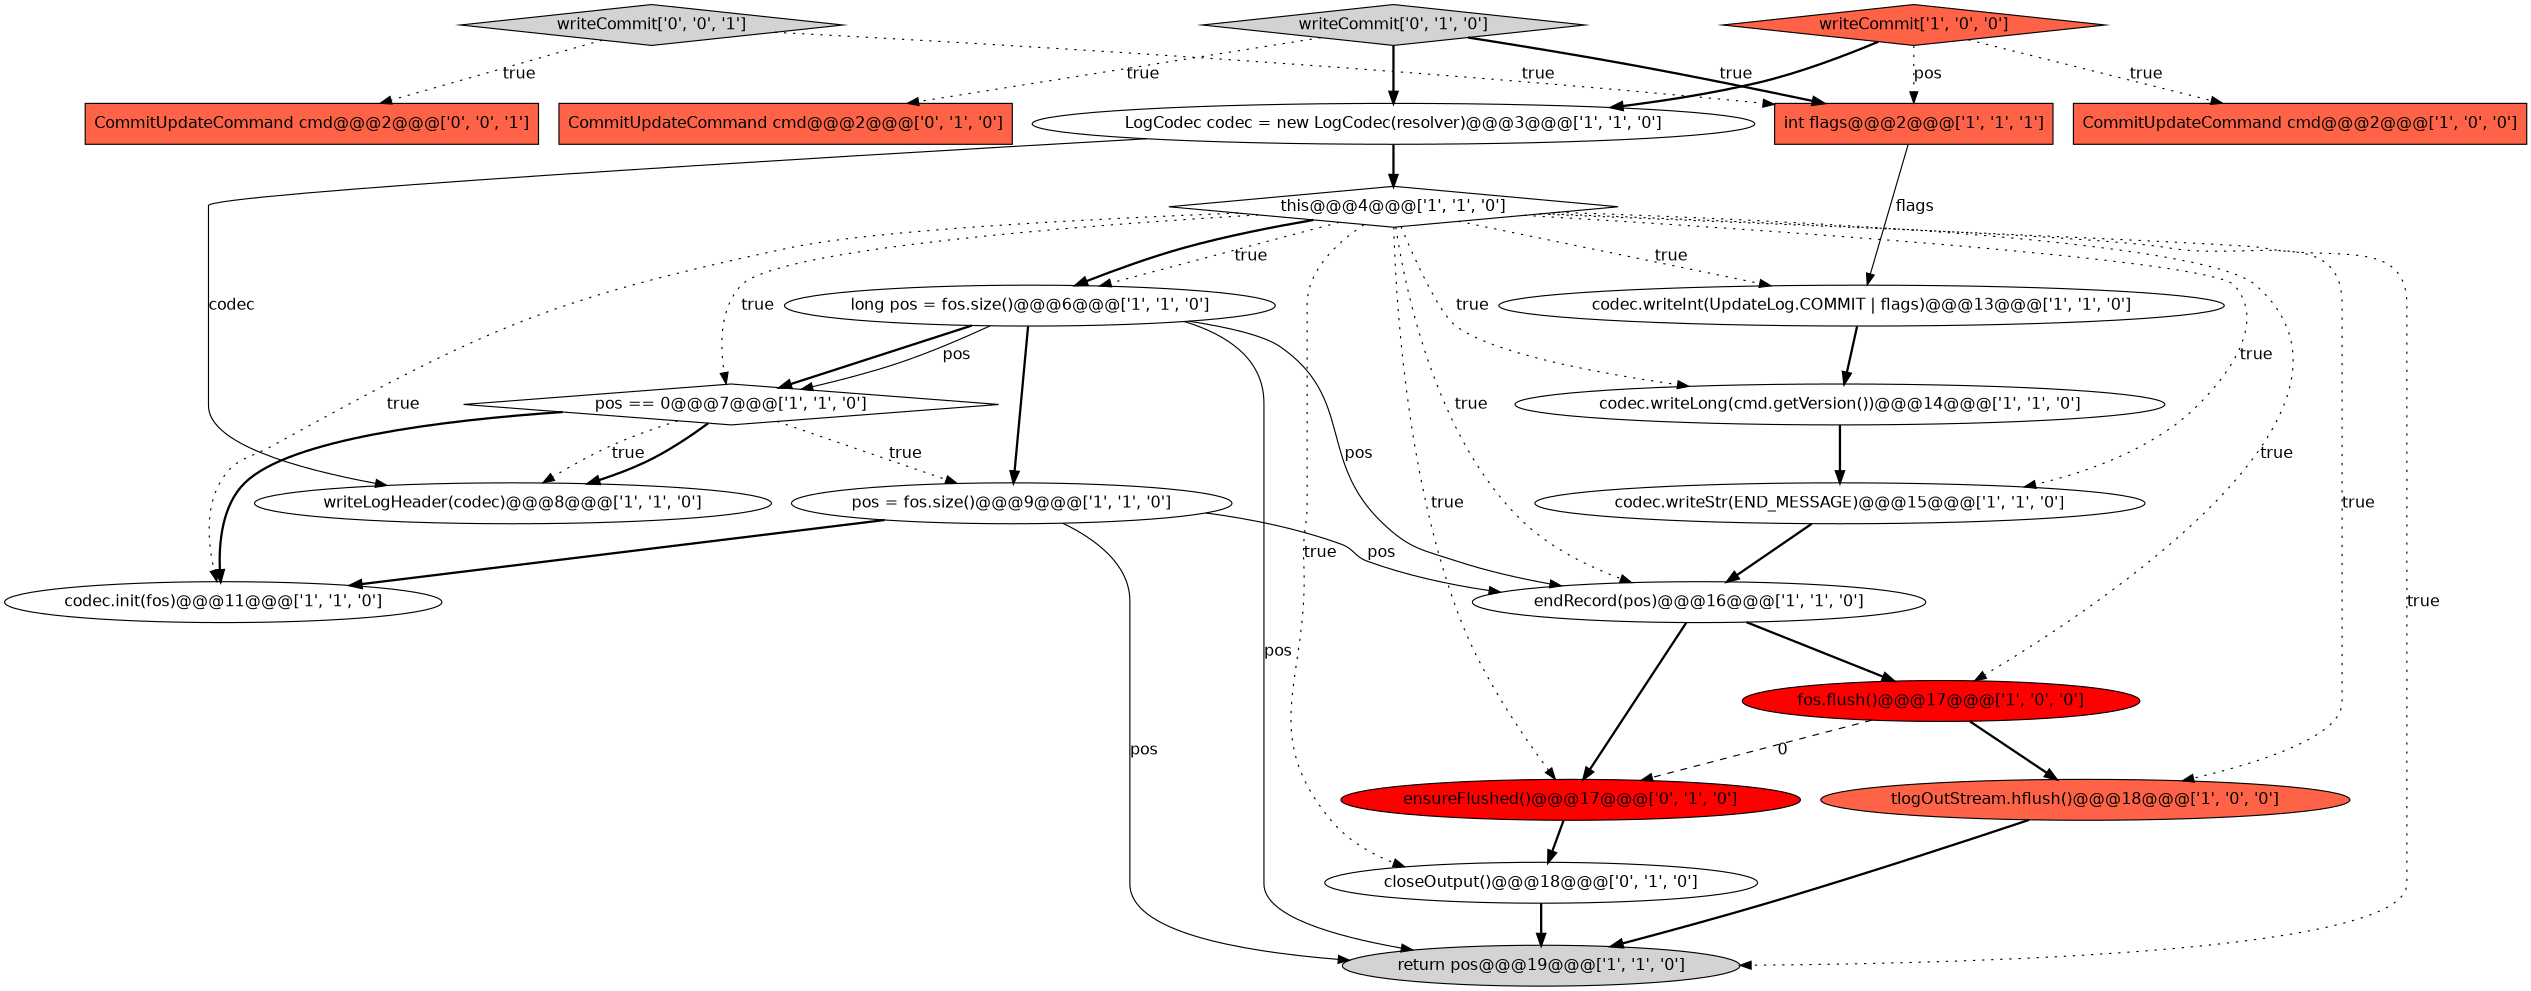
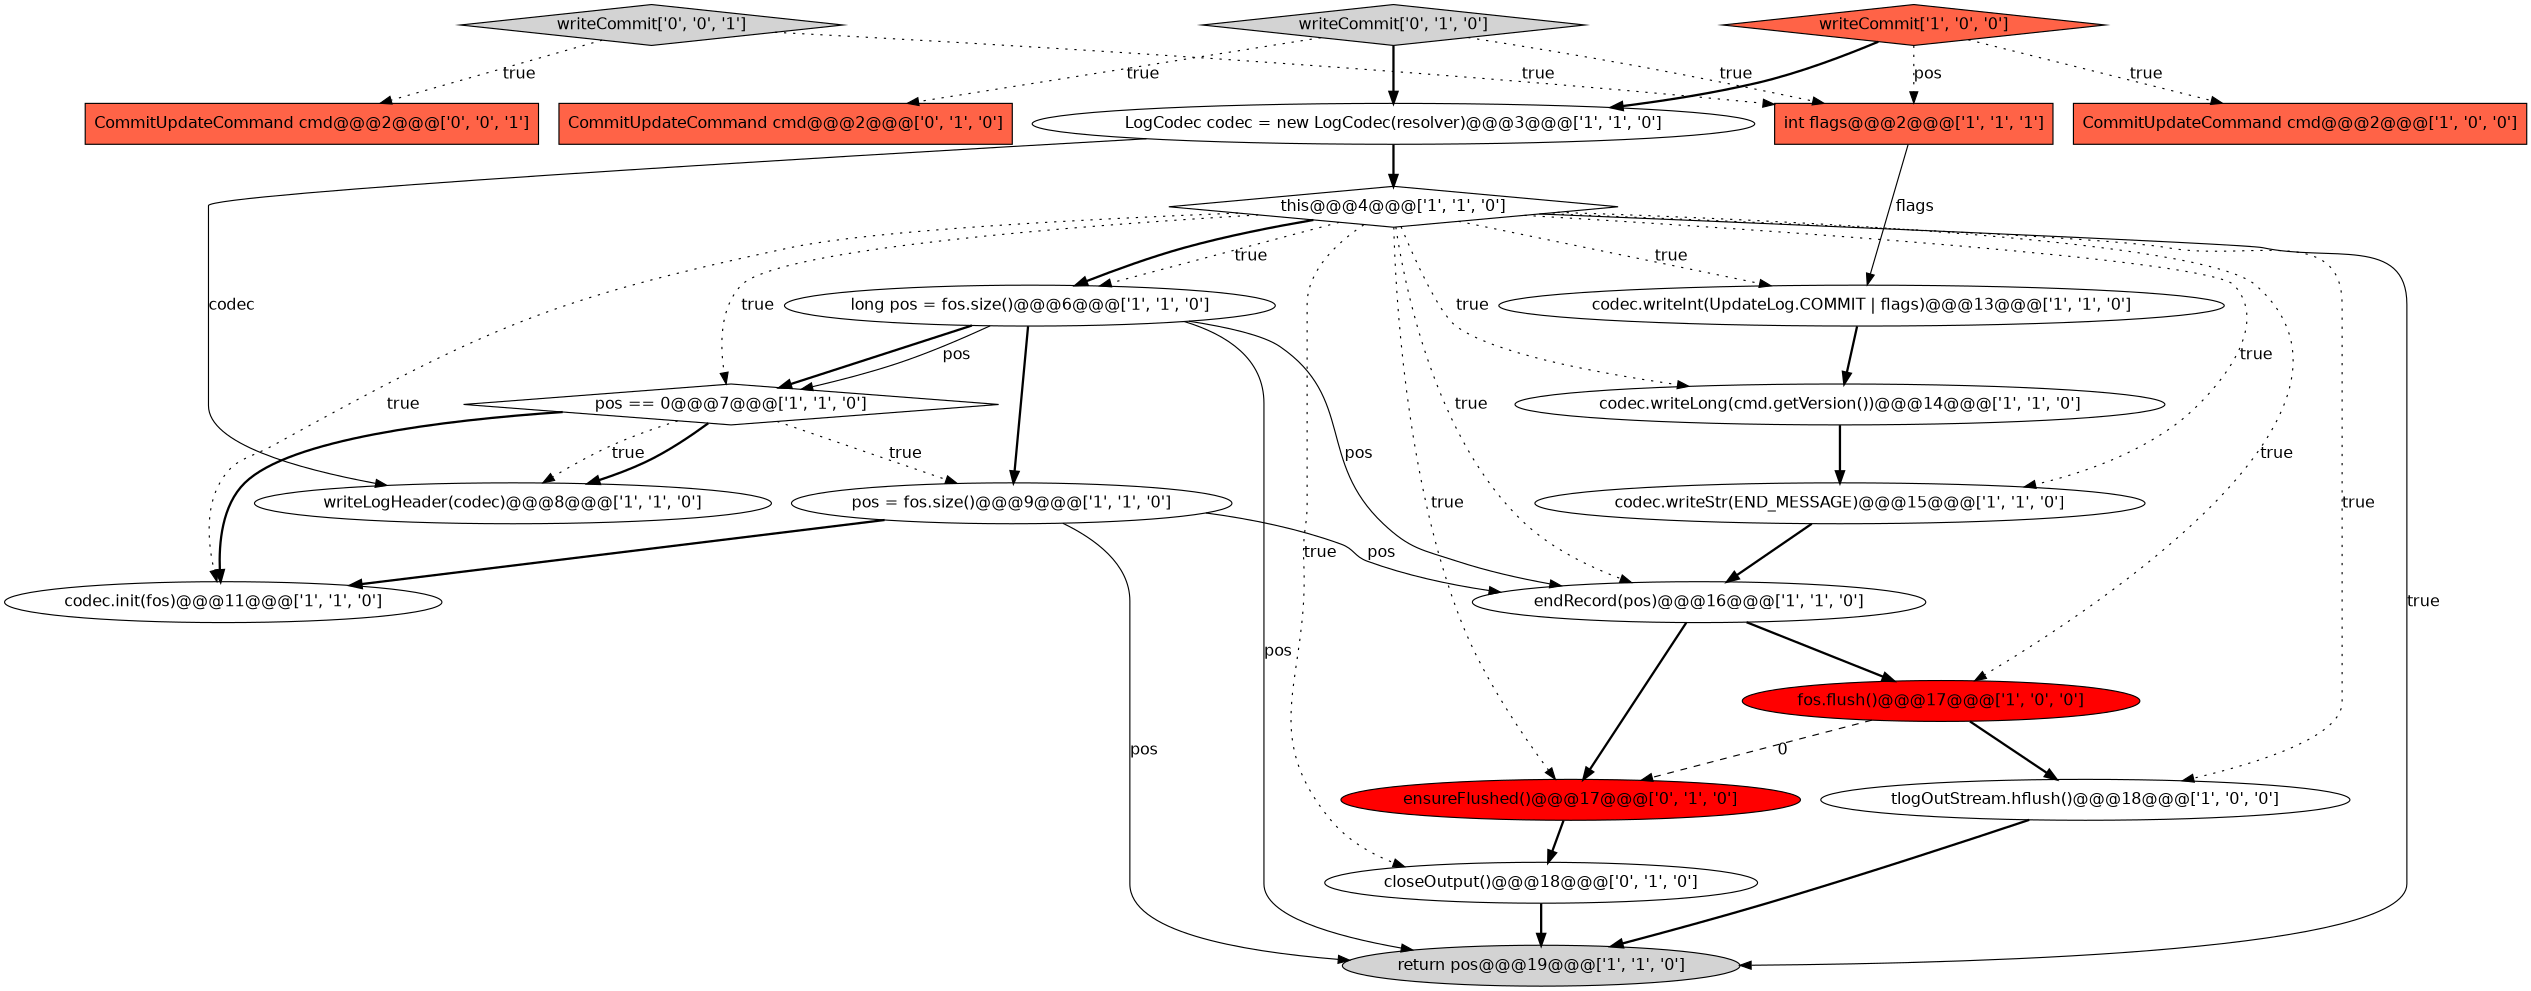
edge "writeCommit['0', '1', '0']" -> "int flags@@@2@@@['1', '1', '1']": style bold -> dotted
edge "this@@@4@@@['1', '1', '0']" -> "return pos@@@19@@@['1', '1', '0']": style dotted -> solid
node "tlogOutStream.hflush()@@@18@@@['1', '0', '0']": fillcolor tomato -> white
